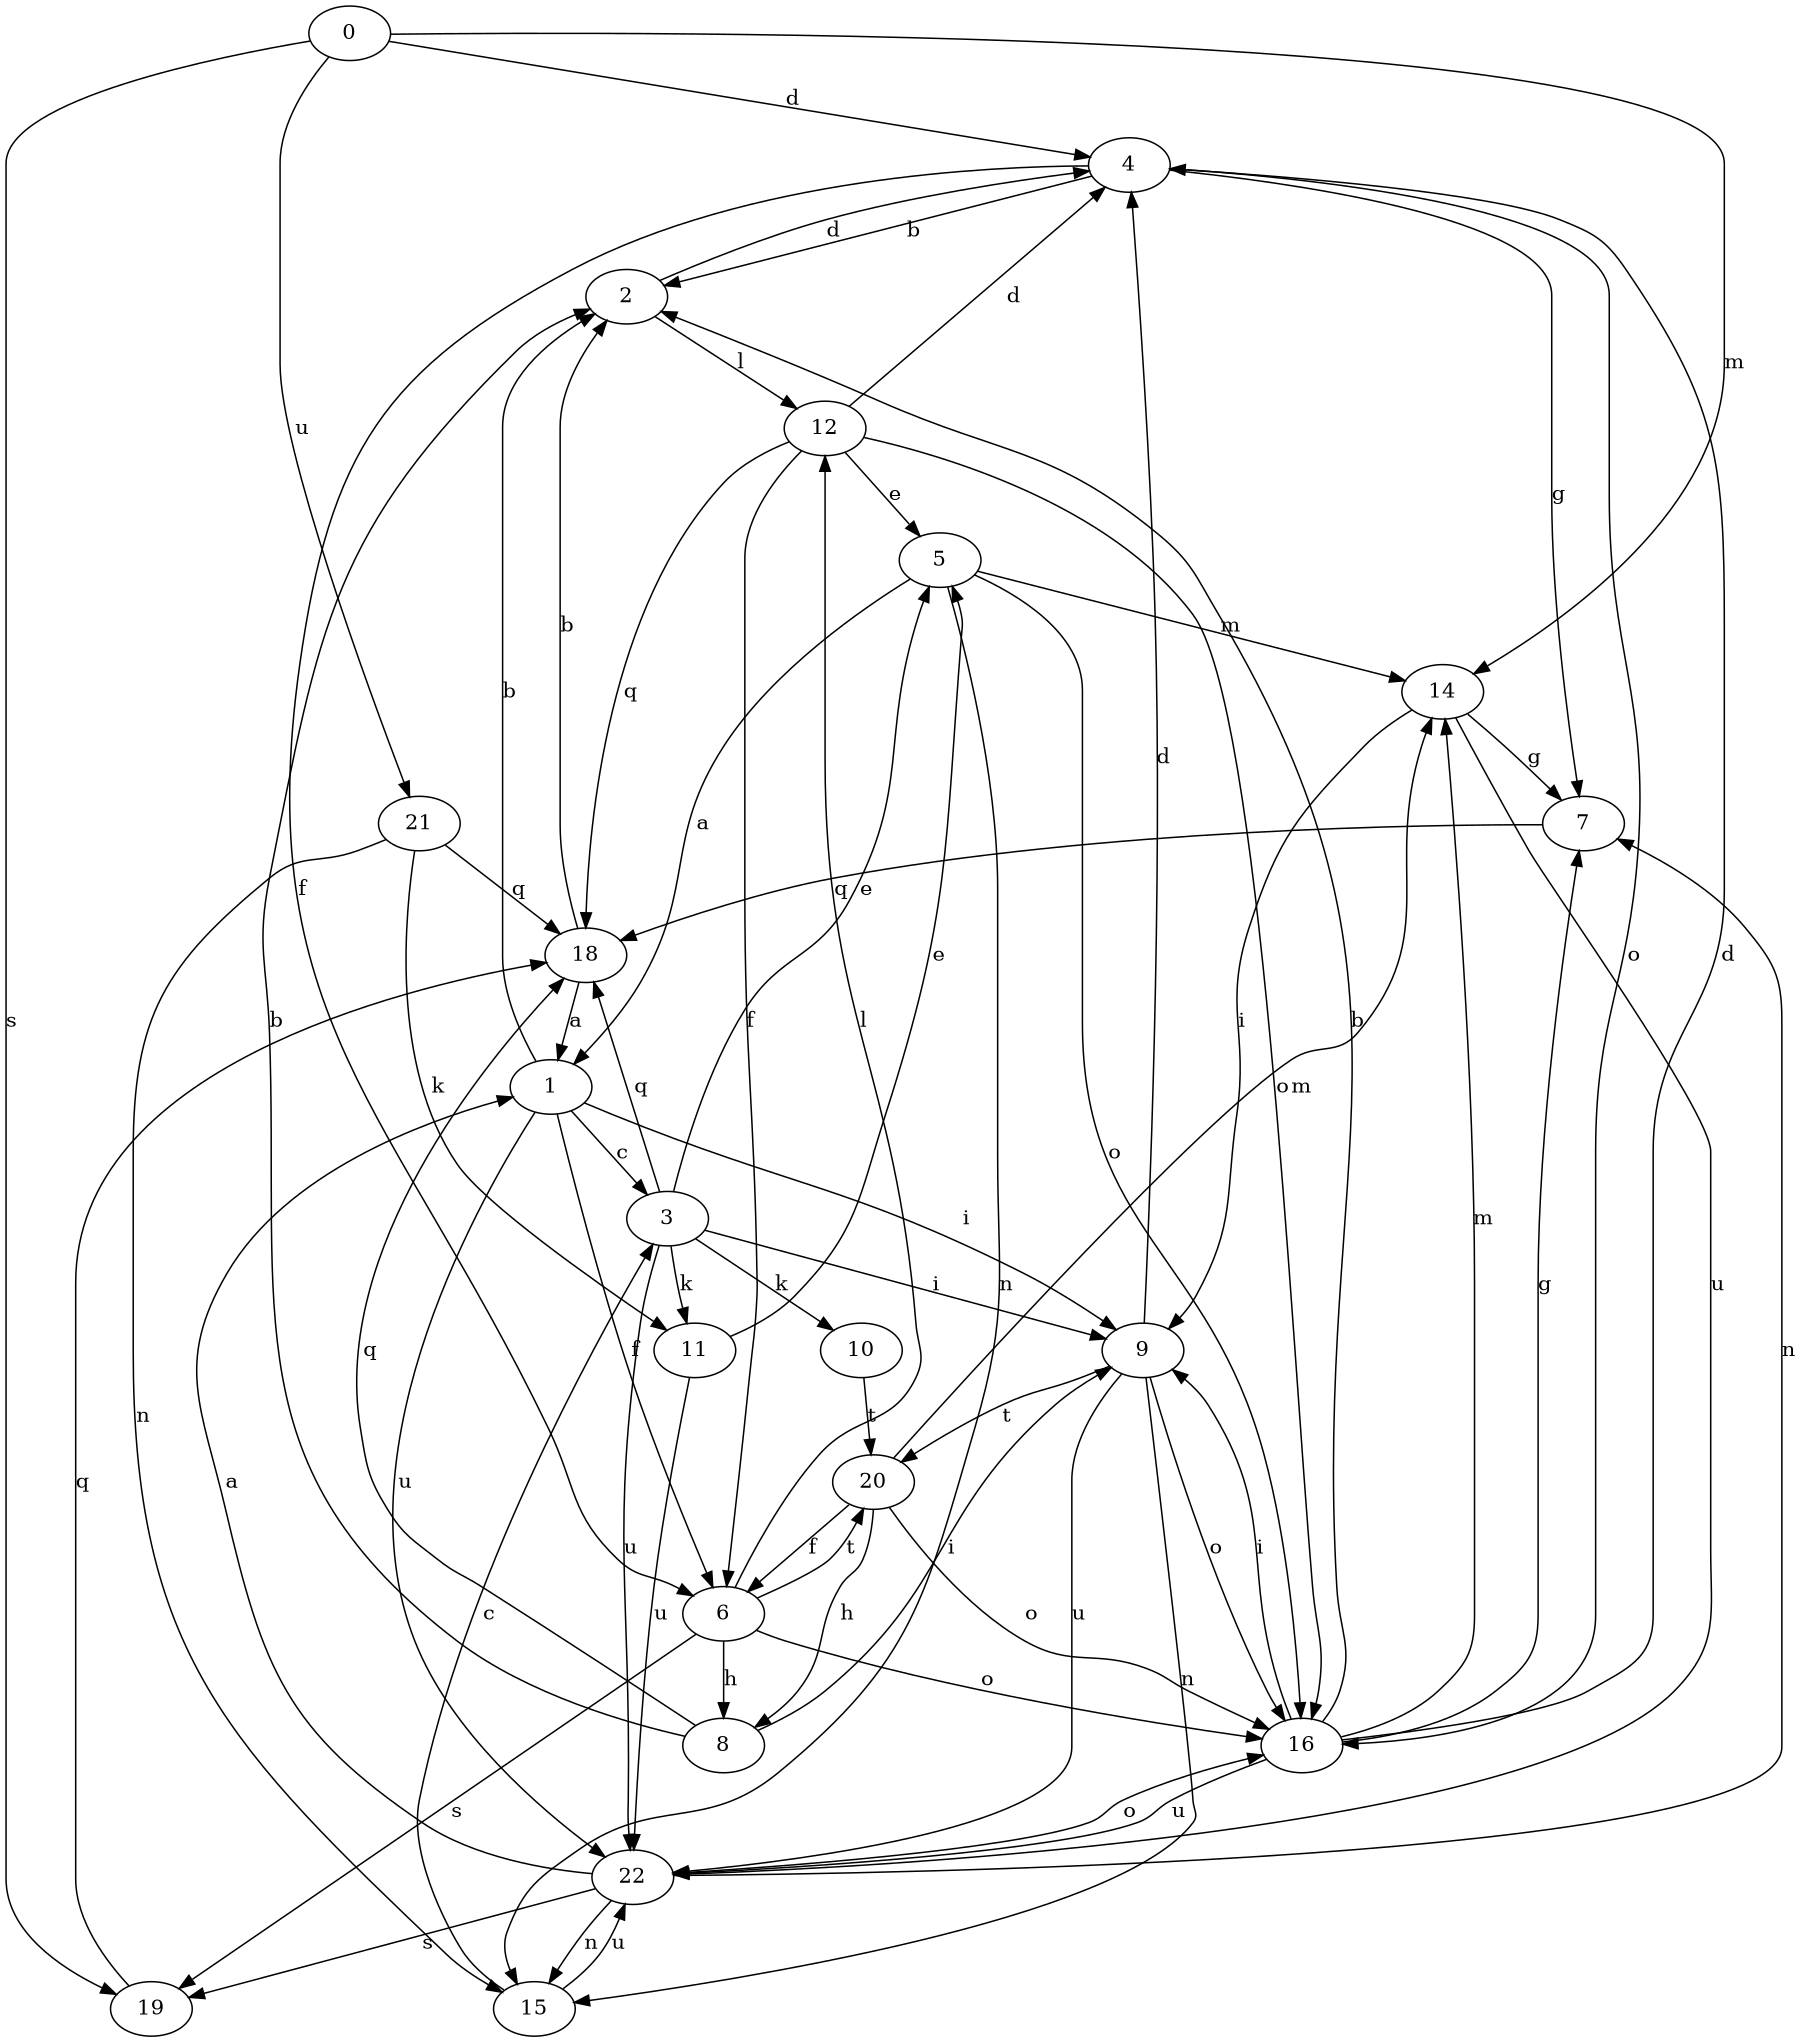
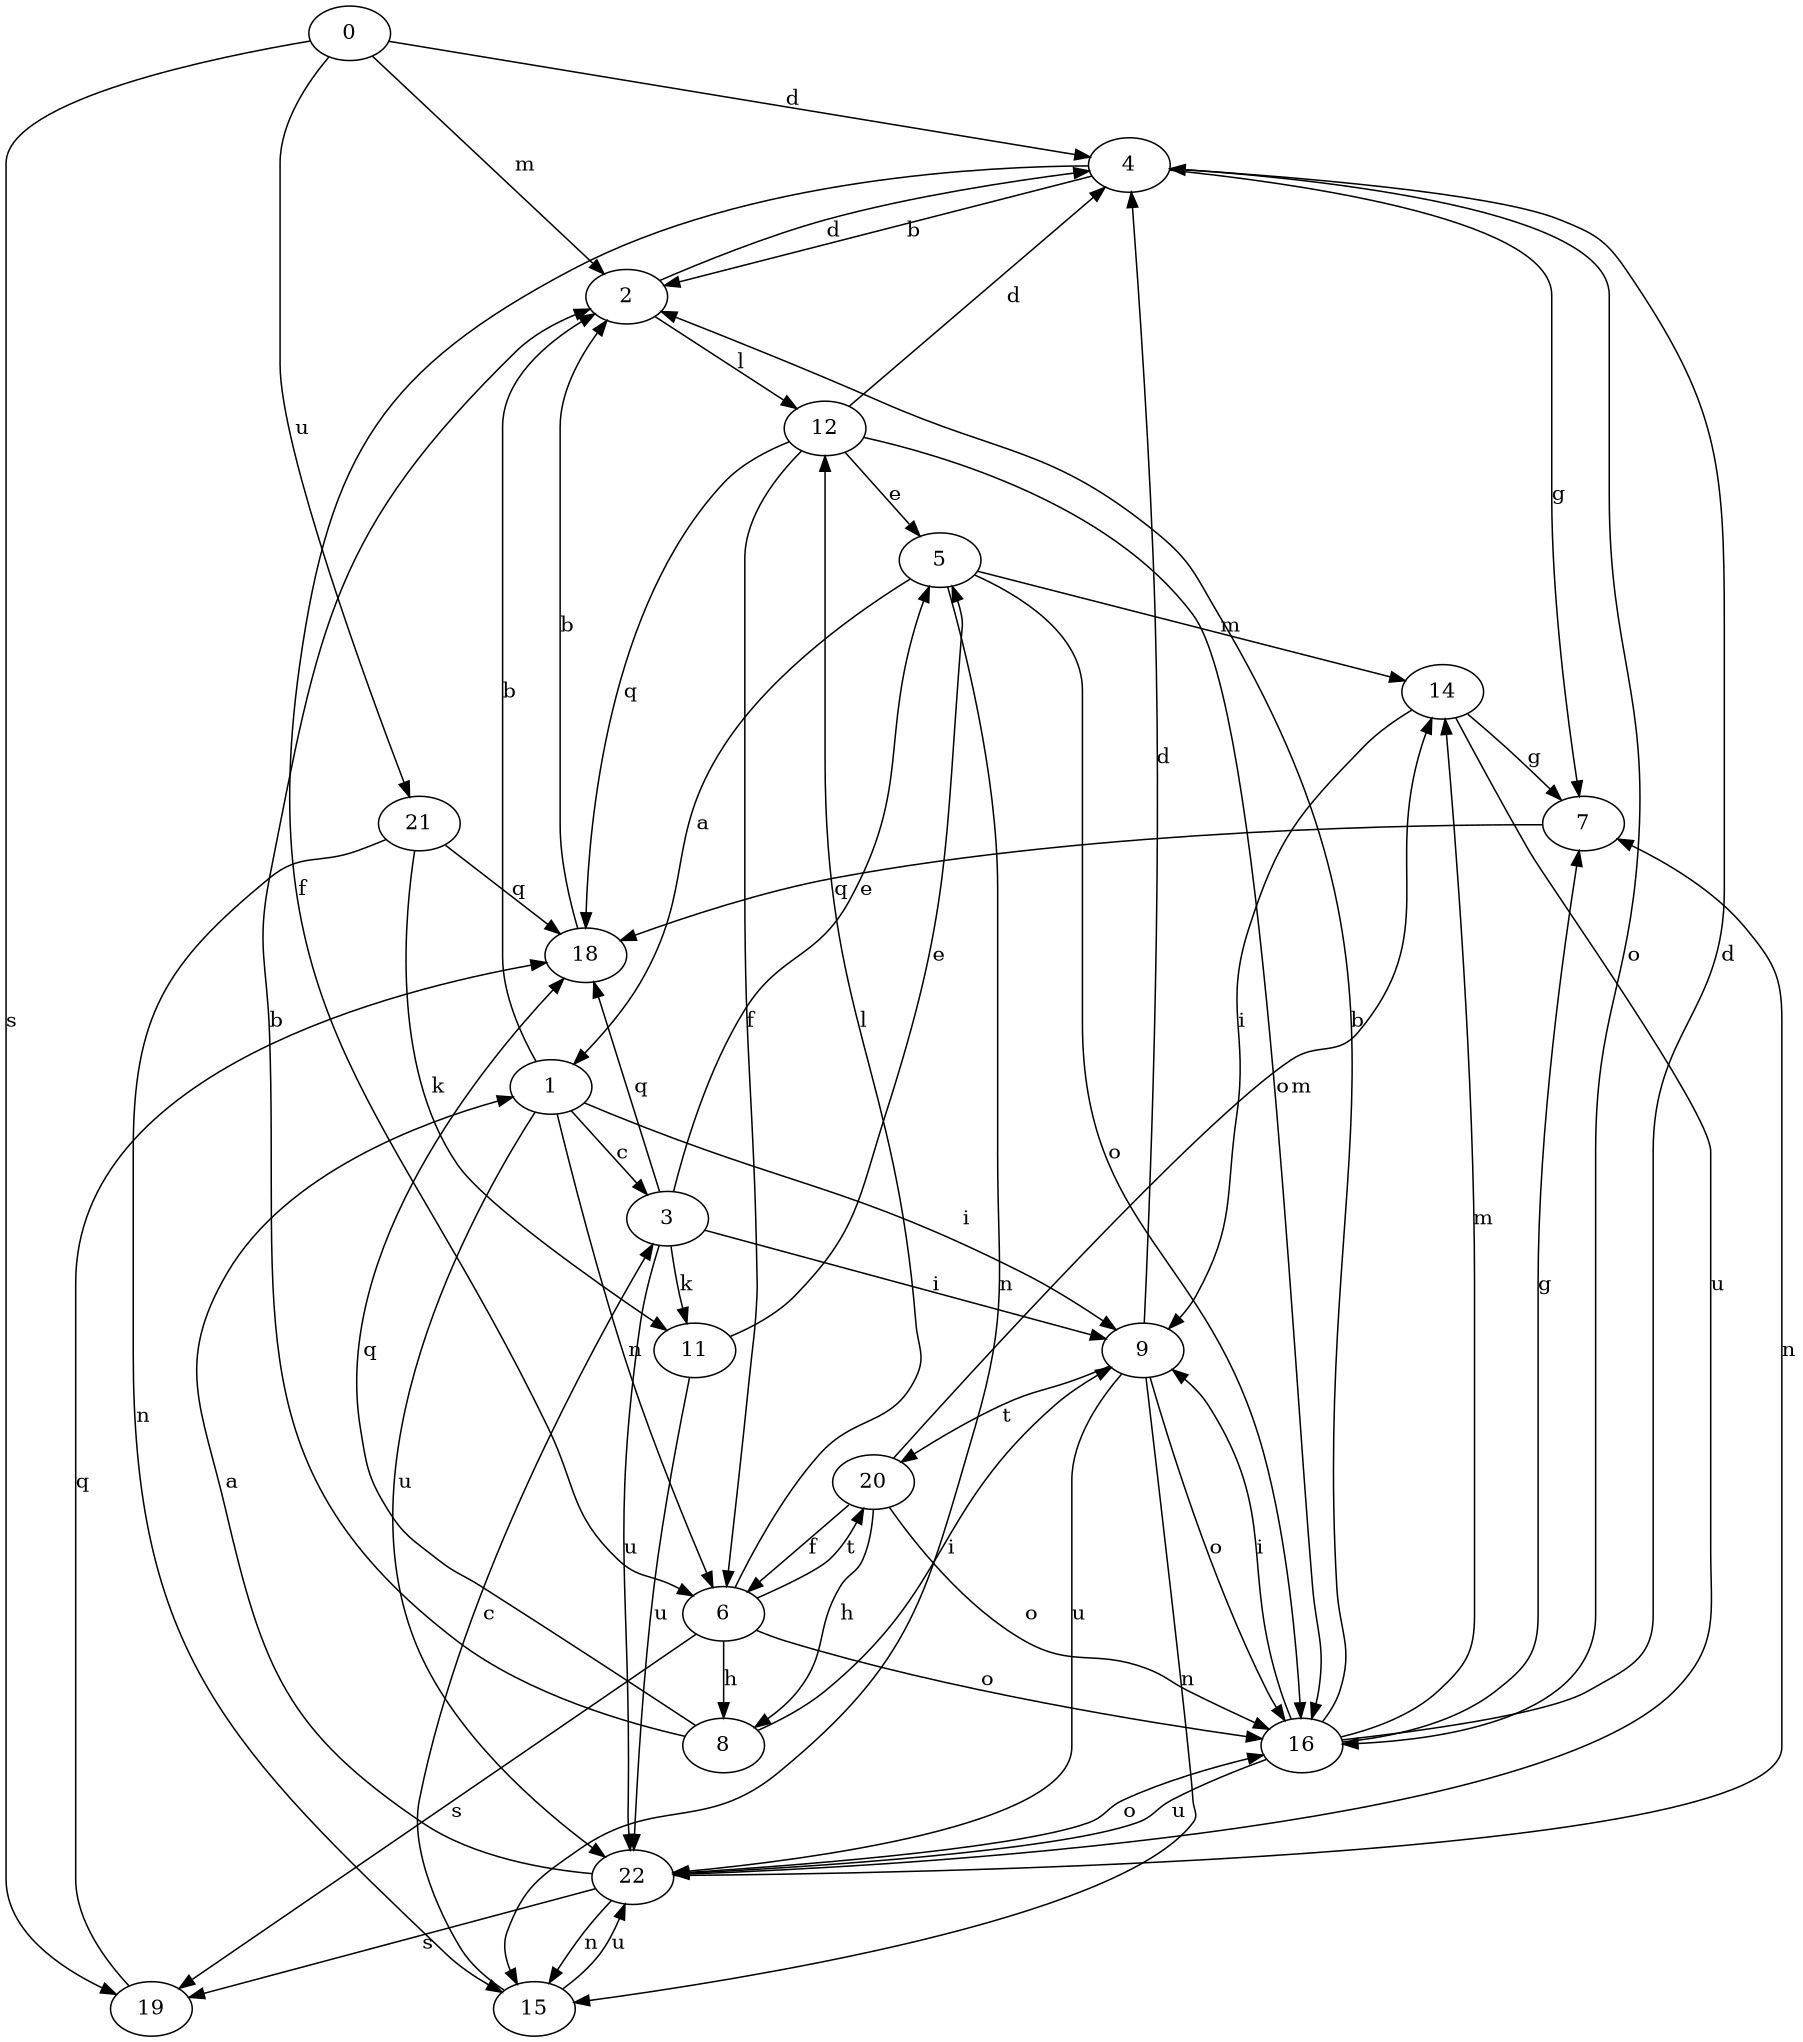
edge "0" -> "14": now "0" -> "2"
edge "18" -> "1": removed, label "a"
edge "1" -> "6": label "f" -> "n"
node "10": removed
